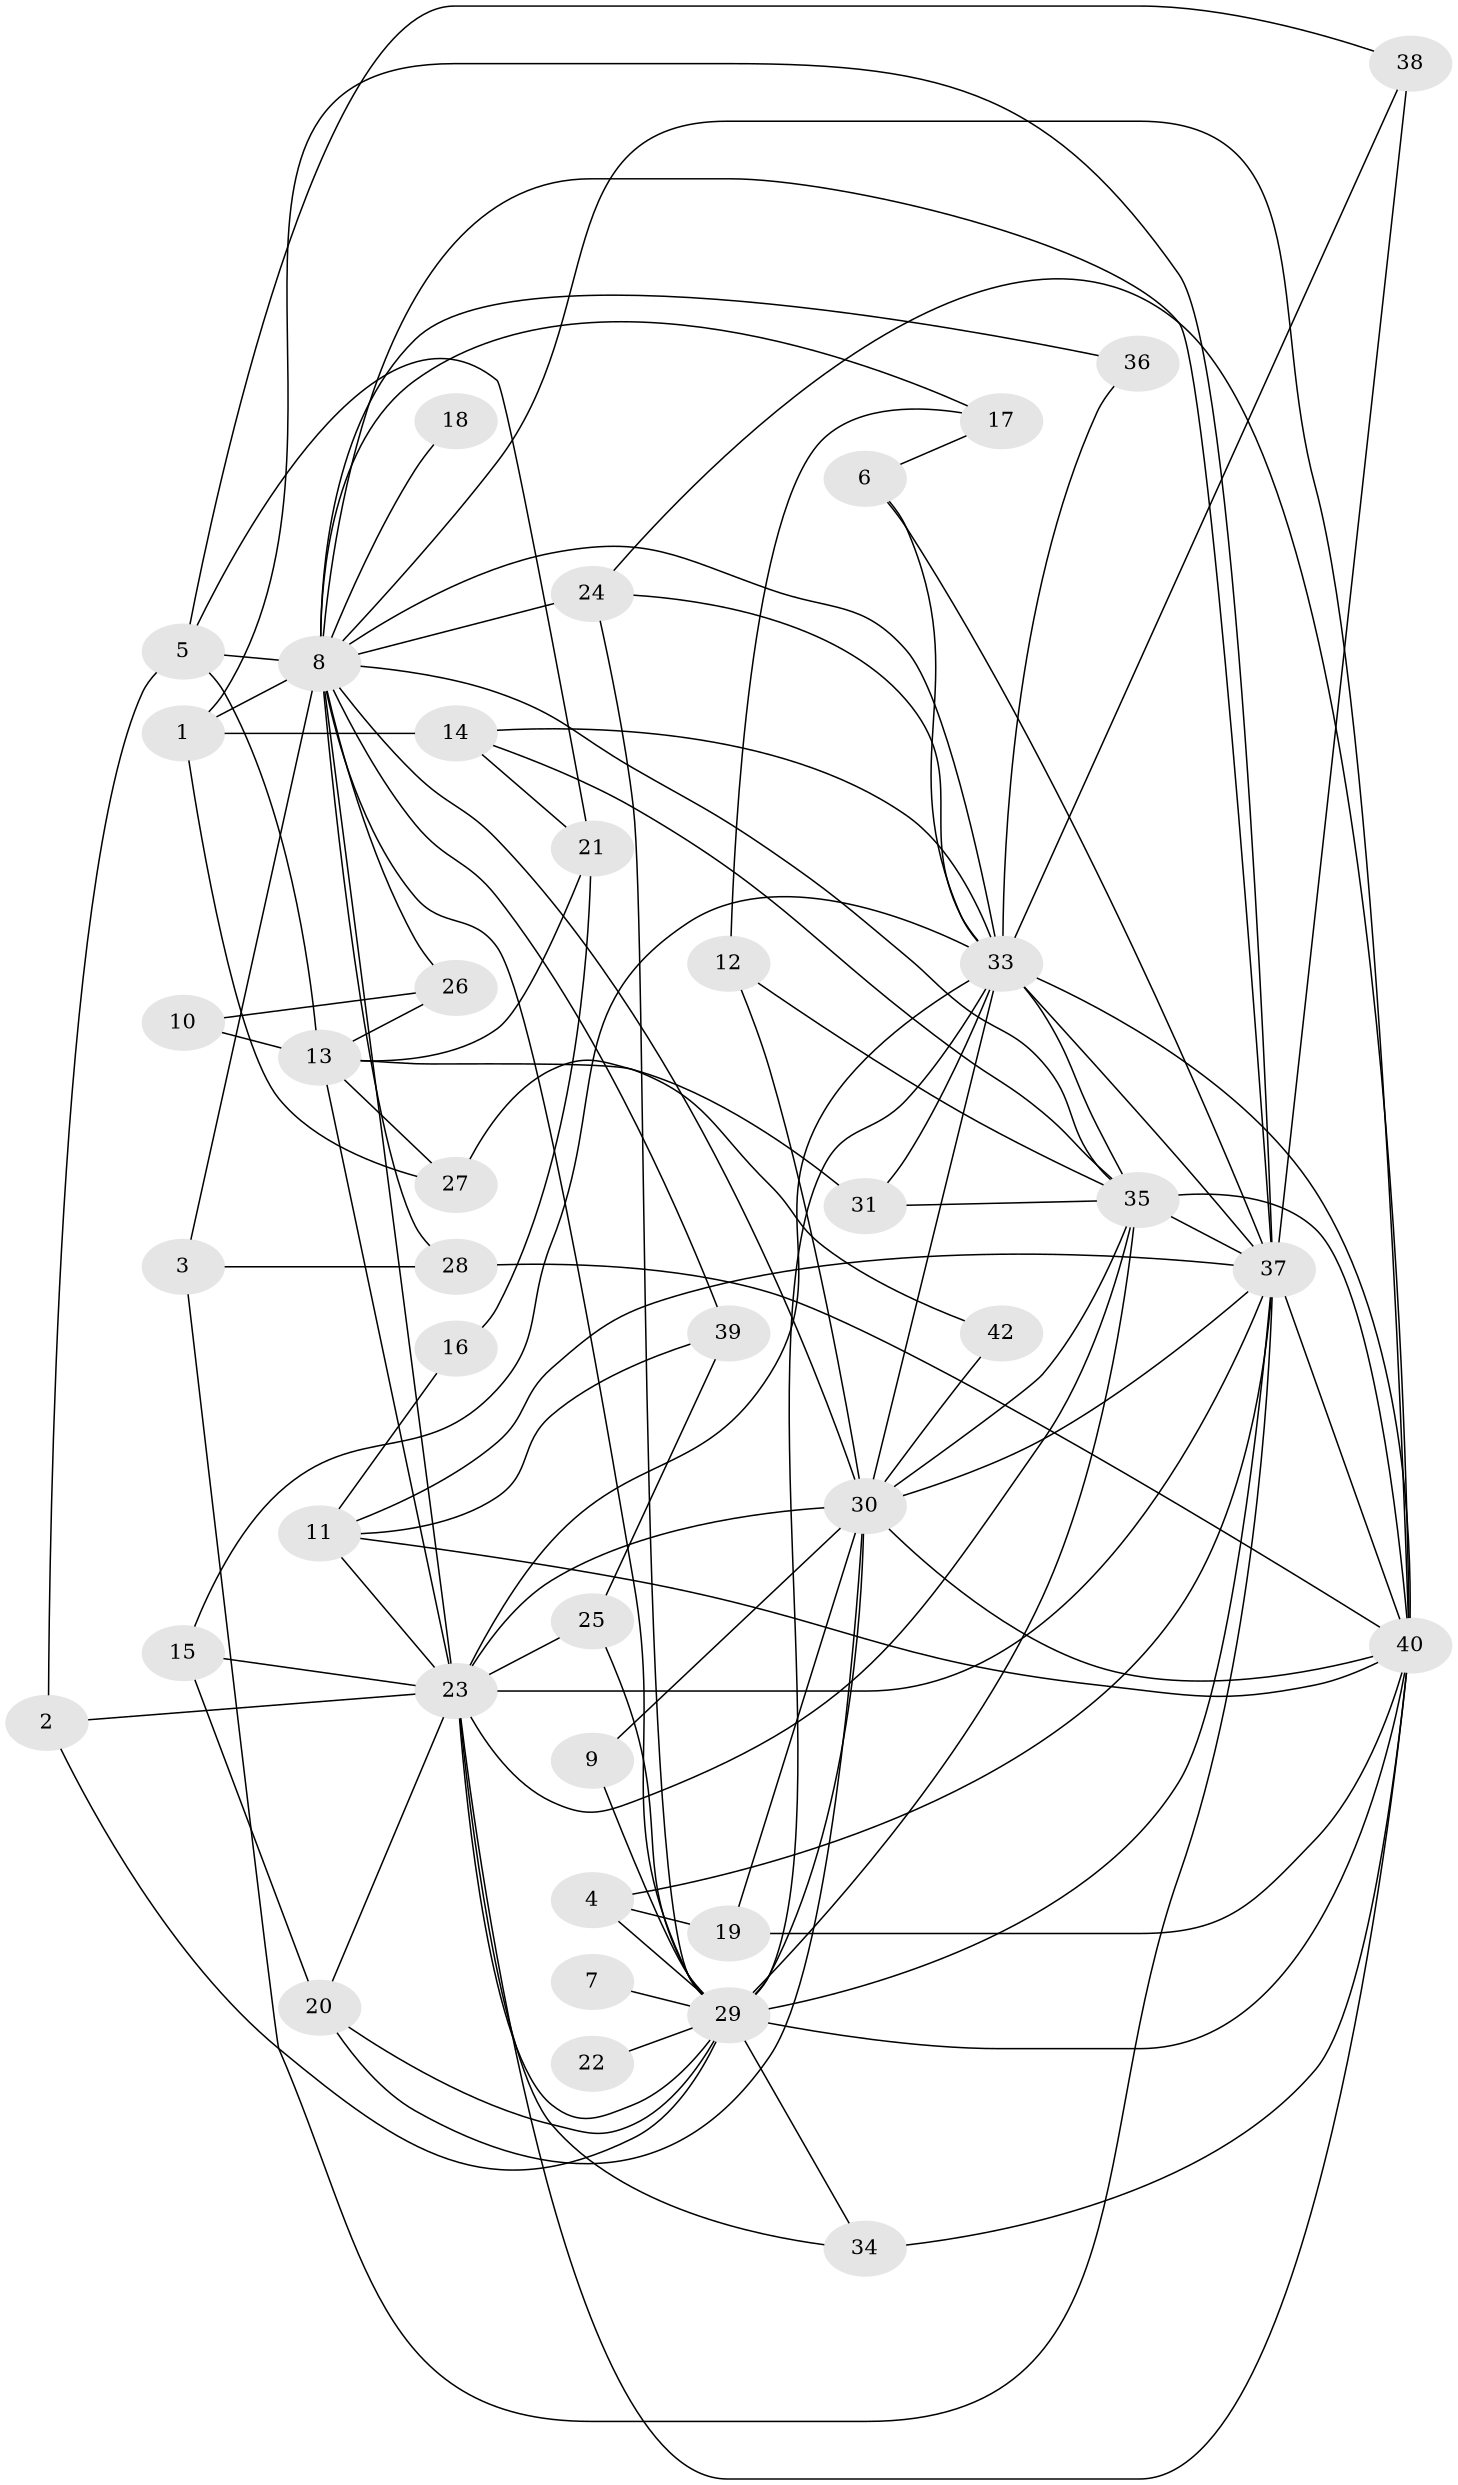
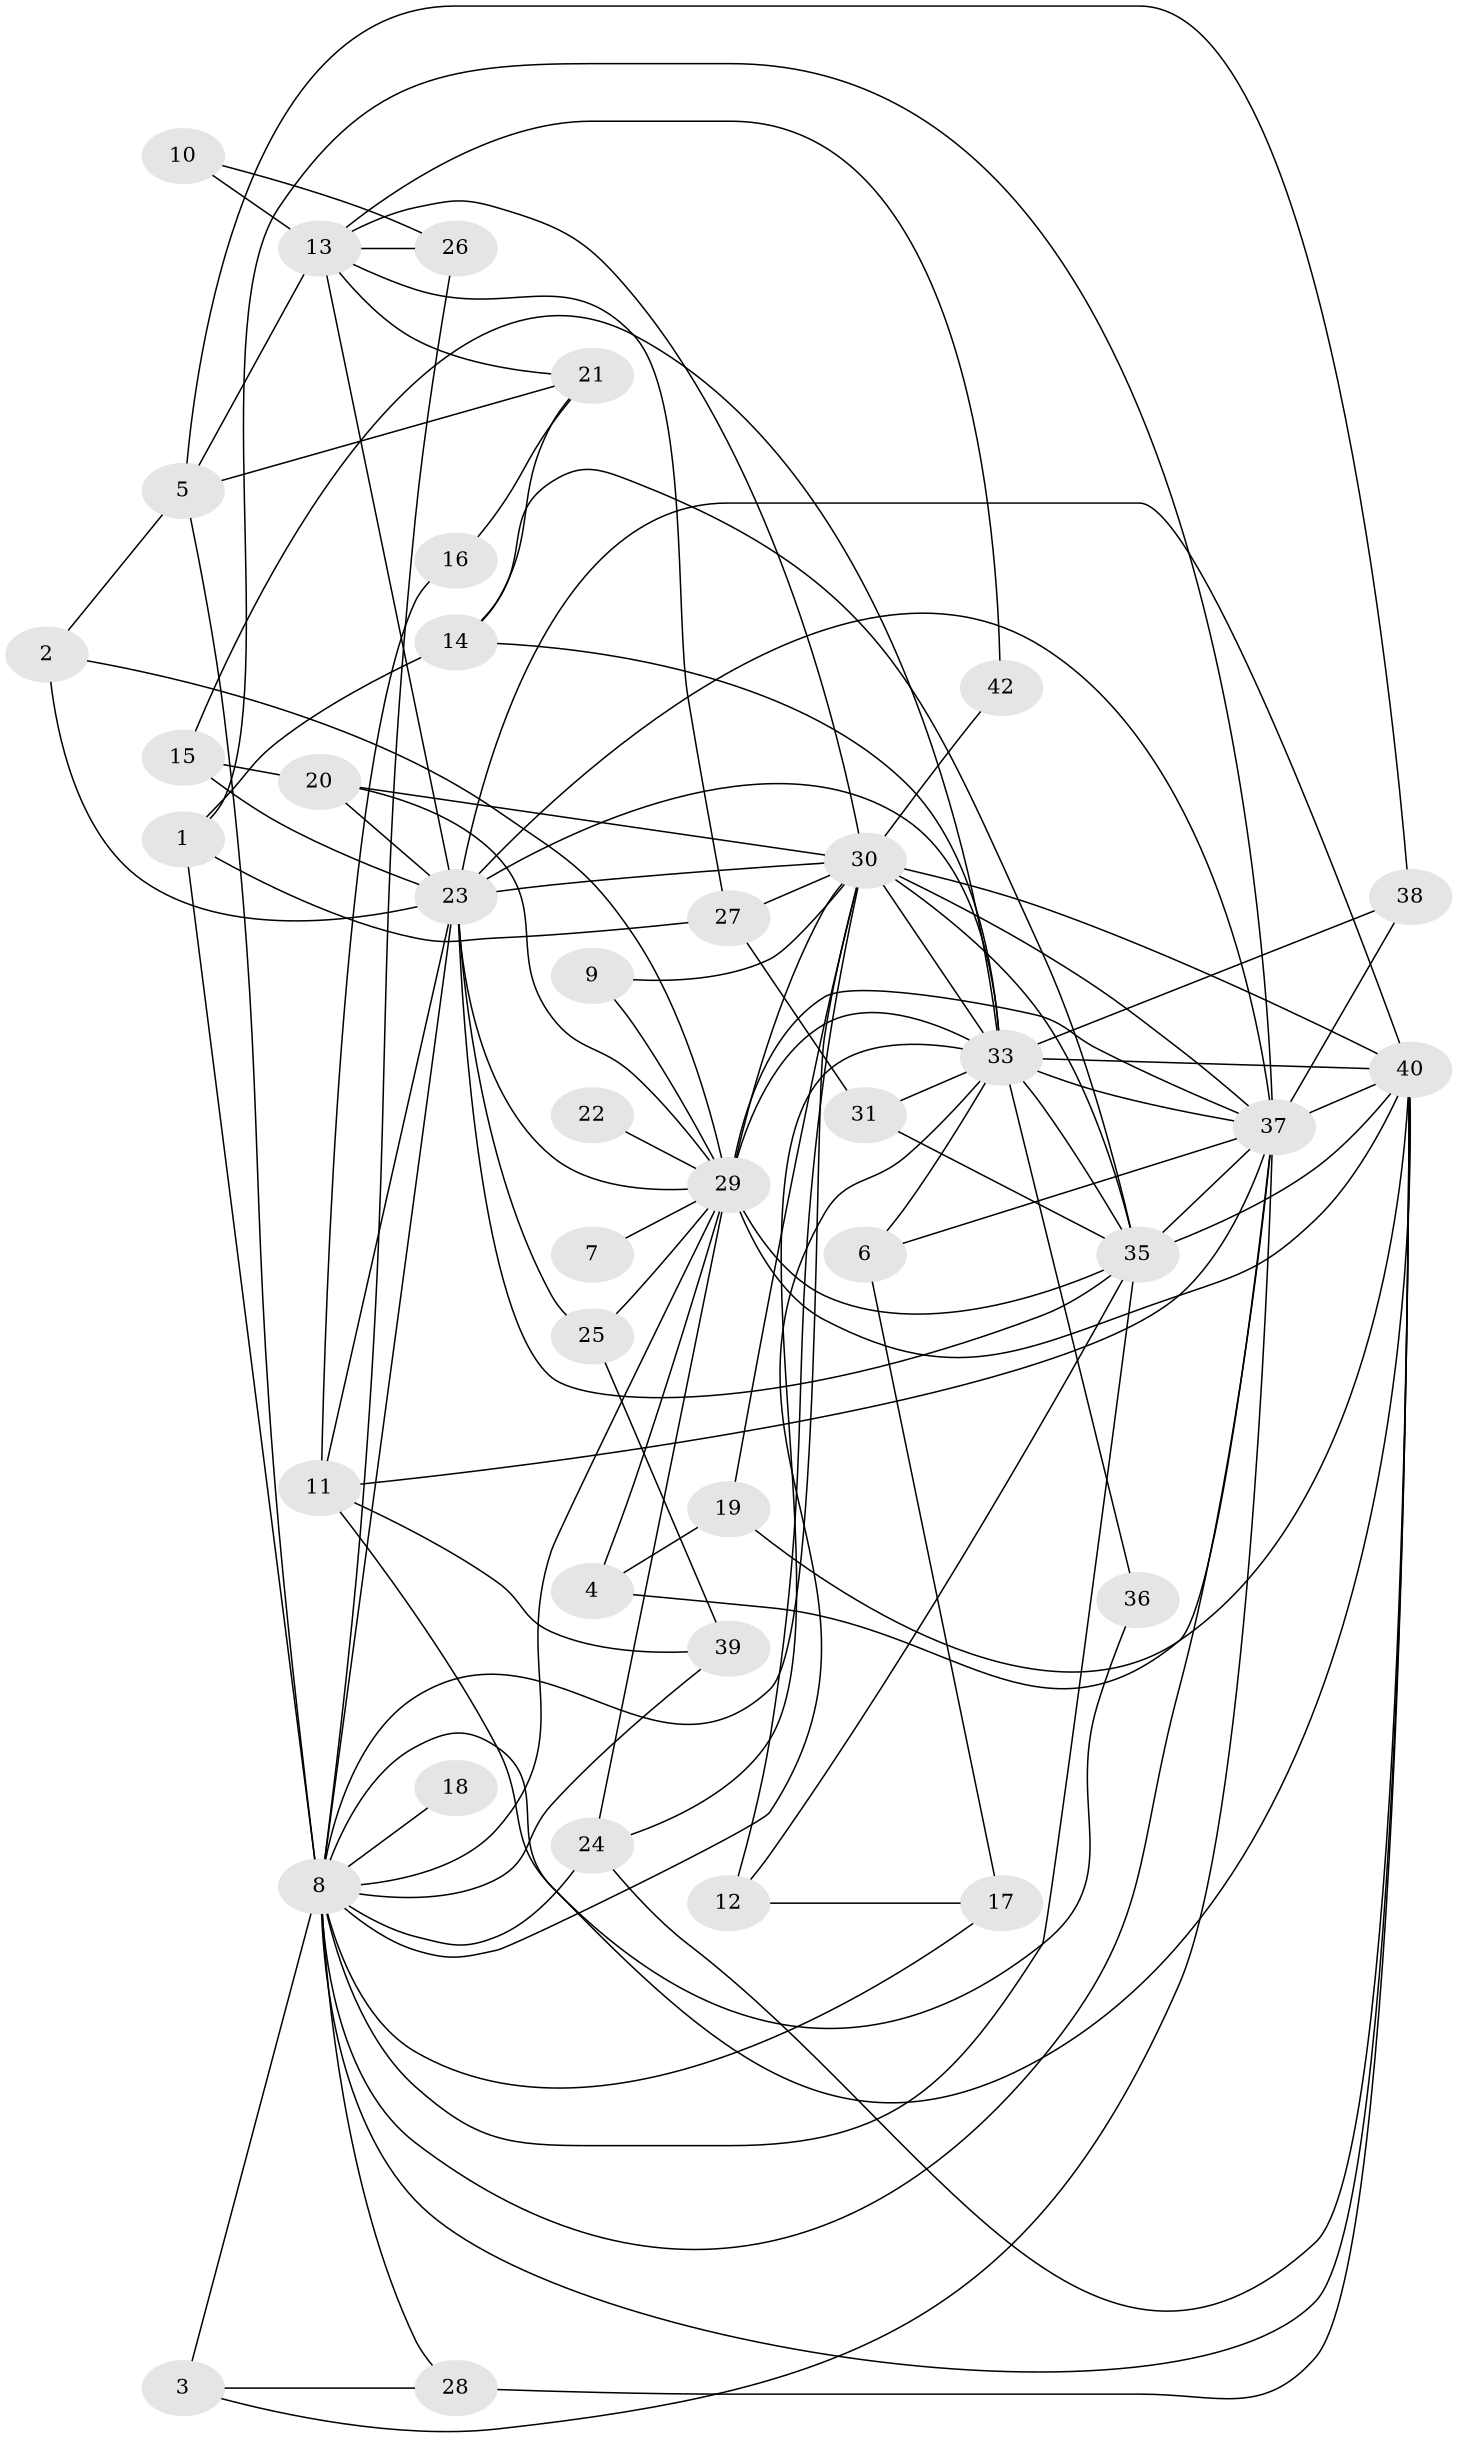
edge "13" -- "30": added
edge "30" -- "27": added
node "34": removed
